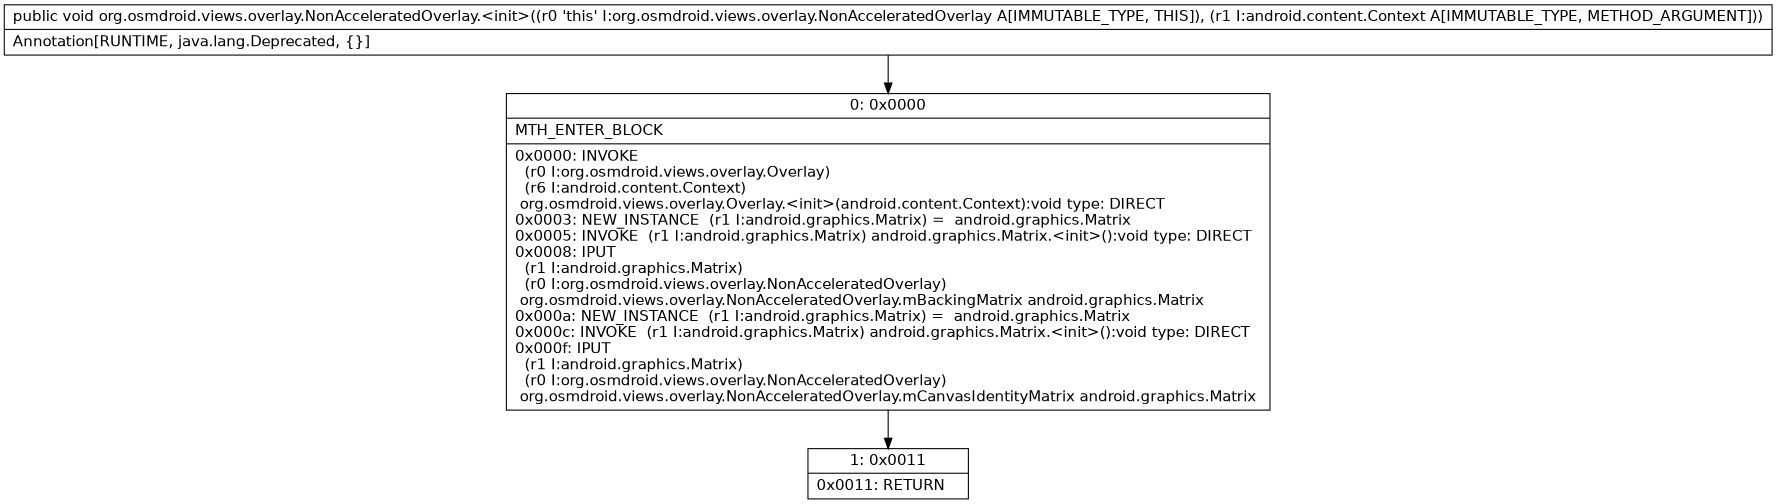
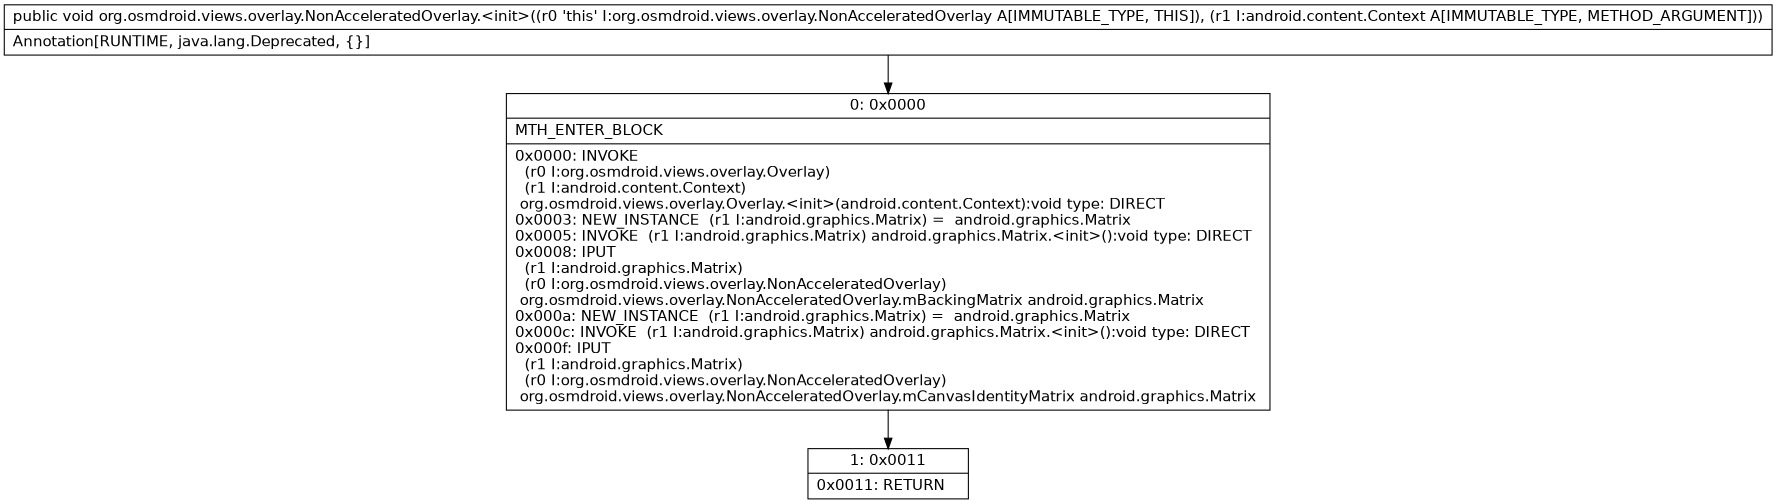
node "0: 0x0000": text "(r6 I:android.content.Context)" -> "(r1 I:android.content.Context)"
